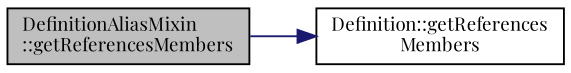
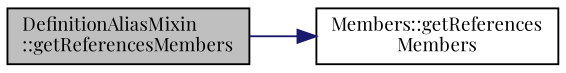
node "Definition::getReferences Members": label "Definition::getReferences Members" -> "Members::getReferences Members"
